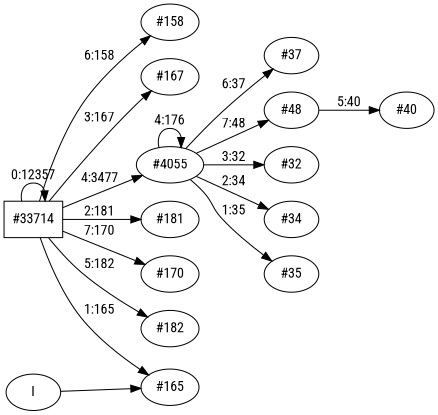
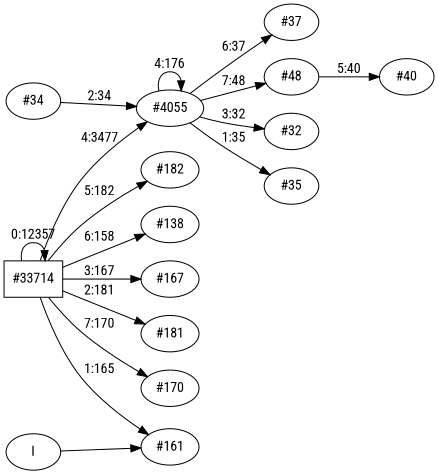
node "#158": label "#158" -> "#138"
edge "#4055" -> "#34": reversed
node "#165": label "#165" -> "#161"
